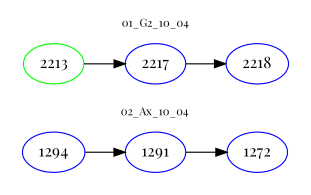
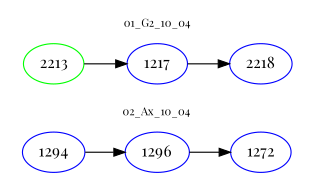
node "2217": label "2217" -> "1217"
node "1291": label "1291" -> "1296"
